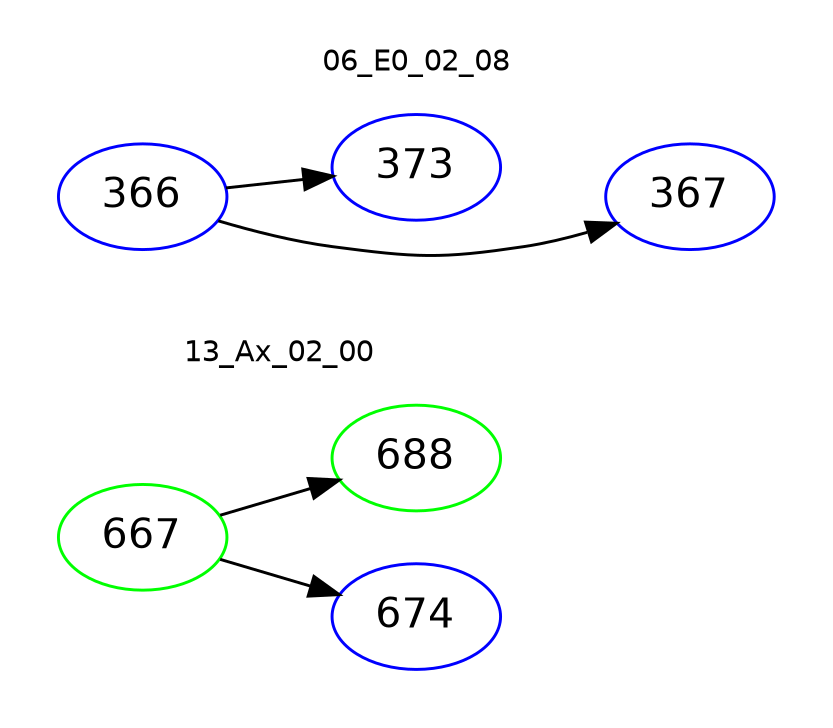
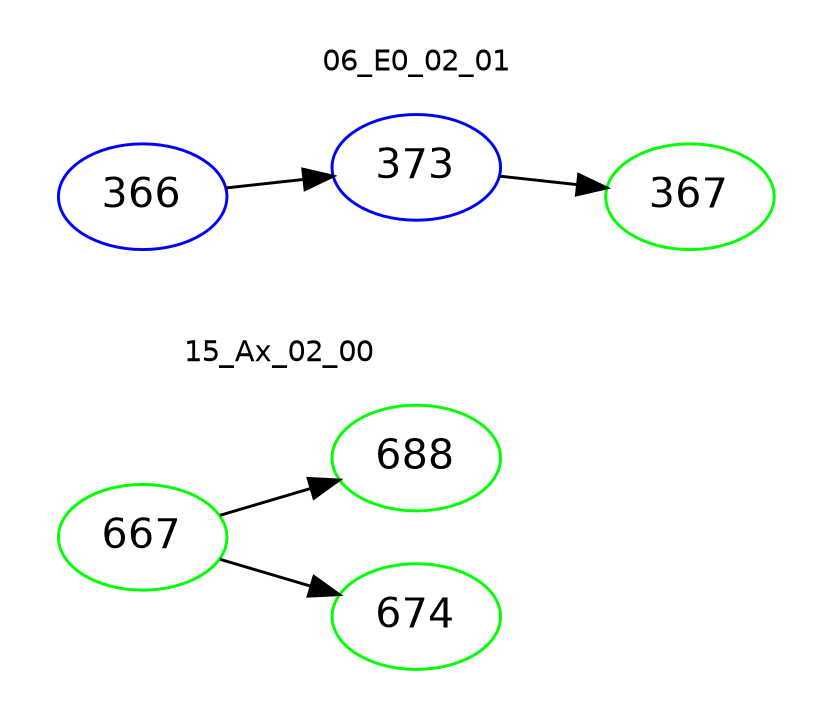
cluster "06_E0_02_08": label "06_E0_02_08" -> "06_E0_02_01"
node "367": color blue -> green
edge "366" -> "367": now "373" -> "367"
cluster "13_Ax_02_00": label "13_Ax_02_00" -> "15_Ax_02_00"
node "674": color blue -> green
